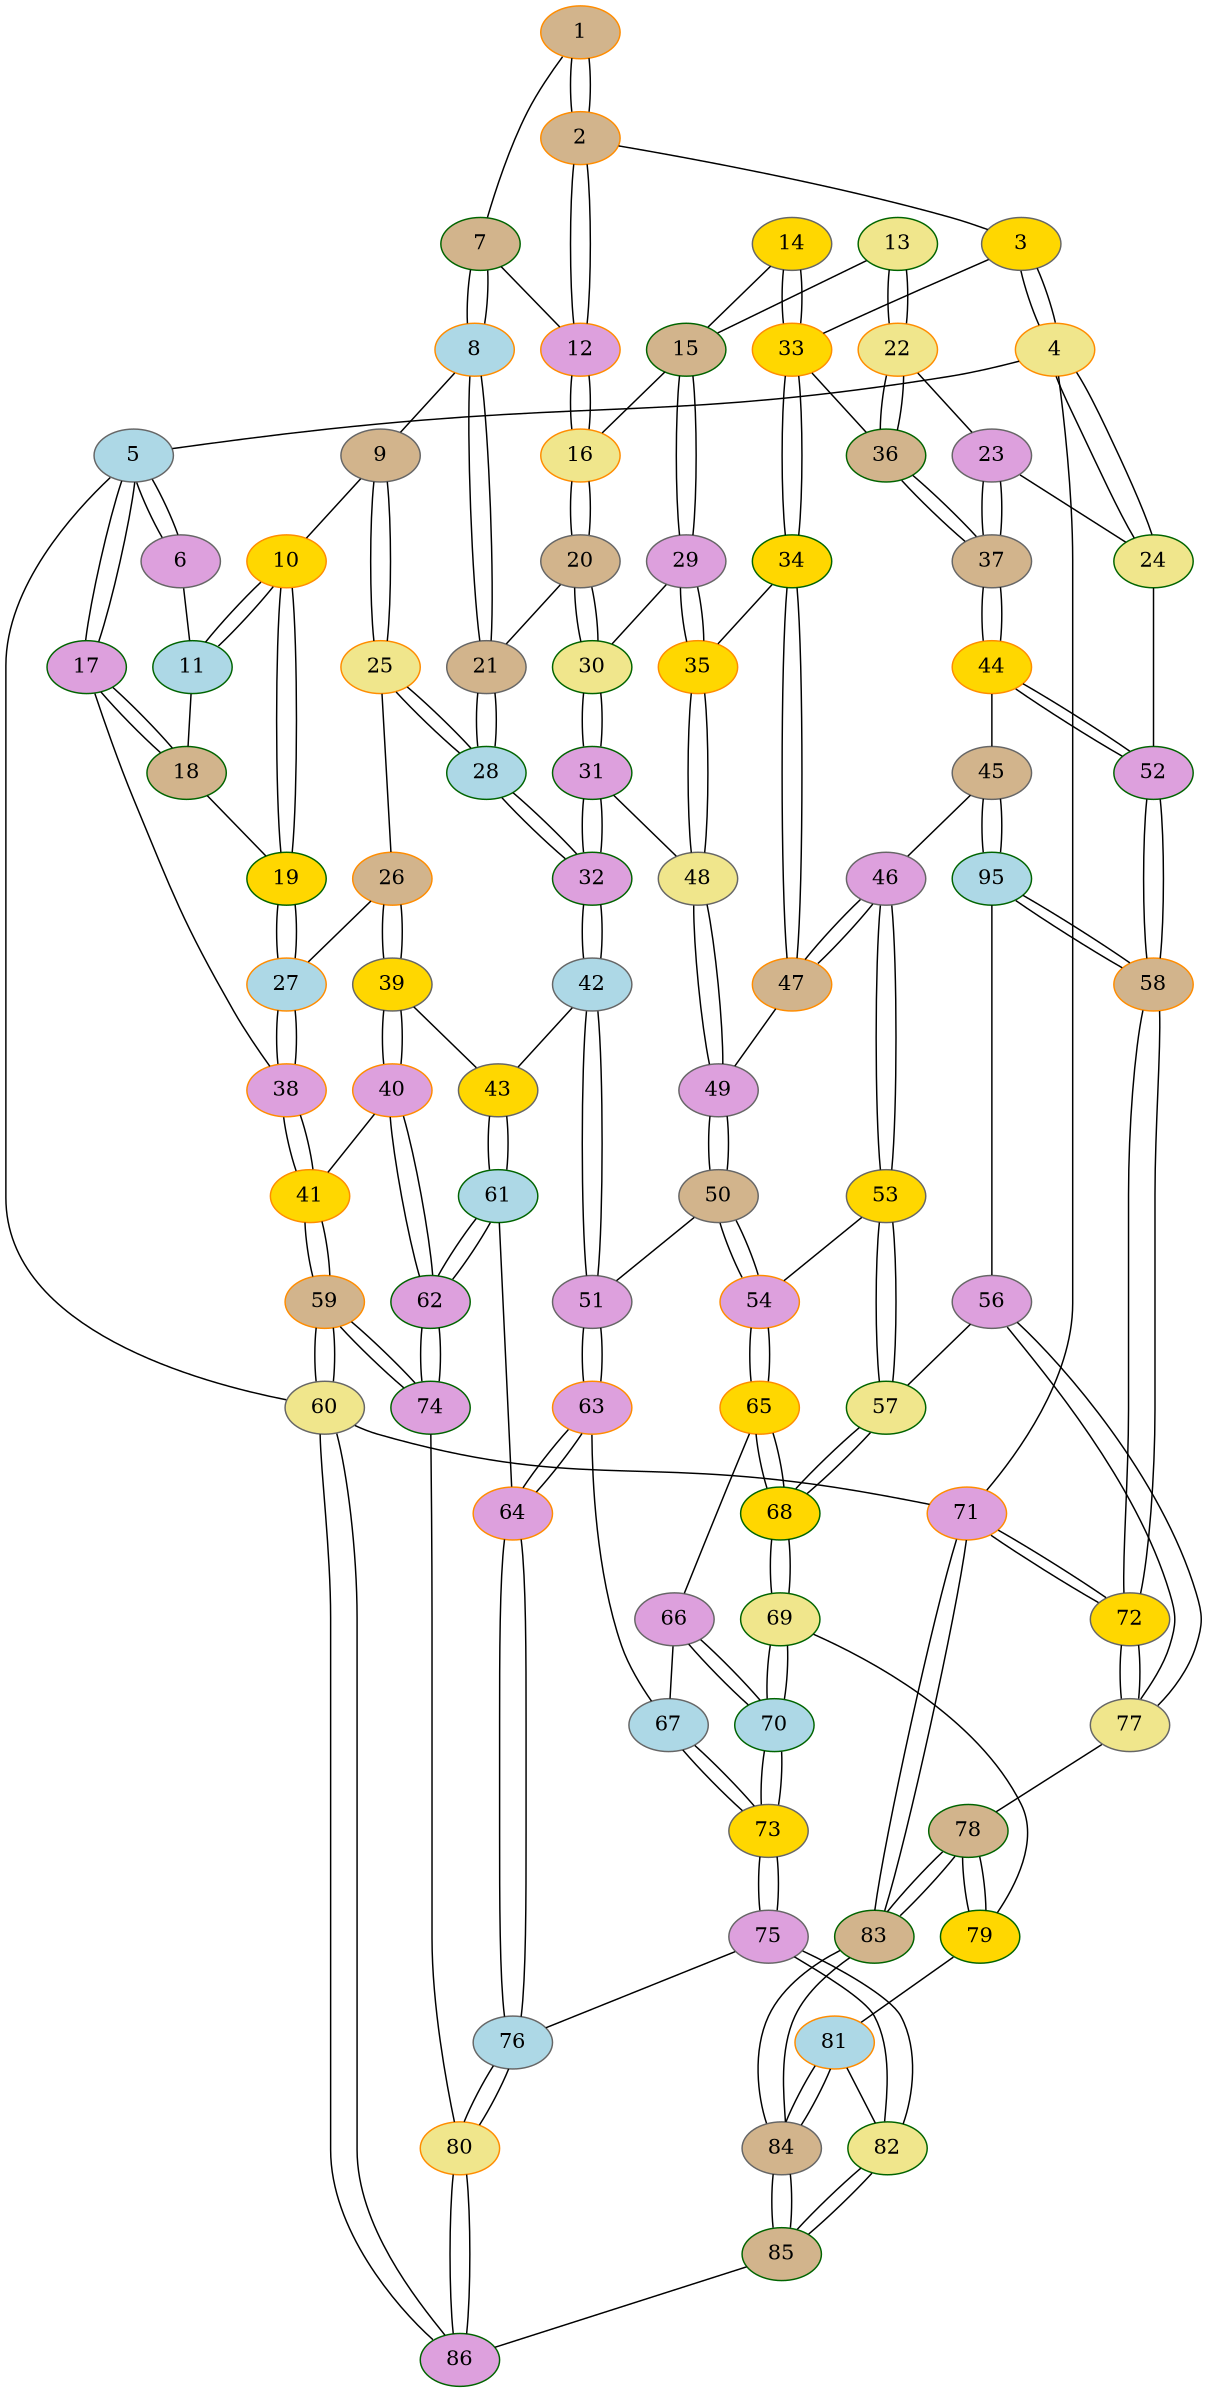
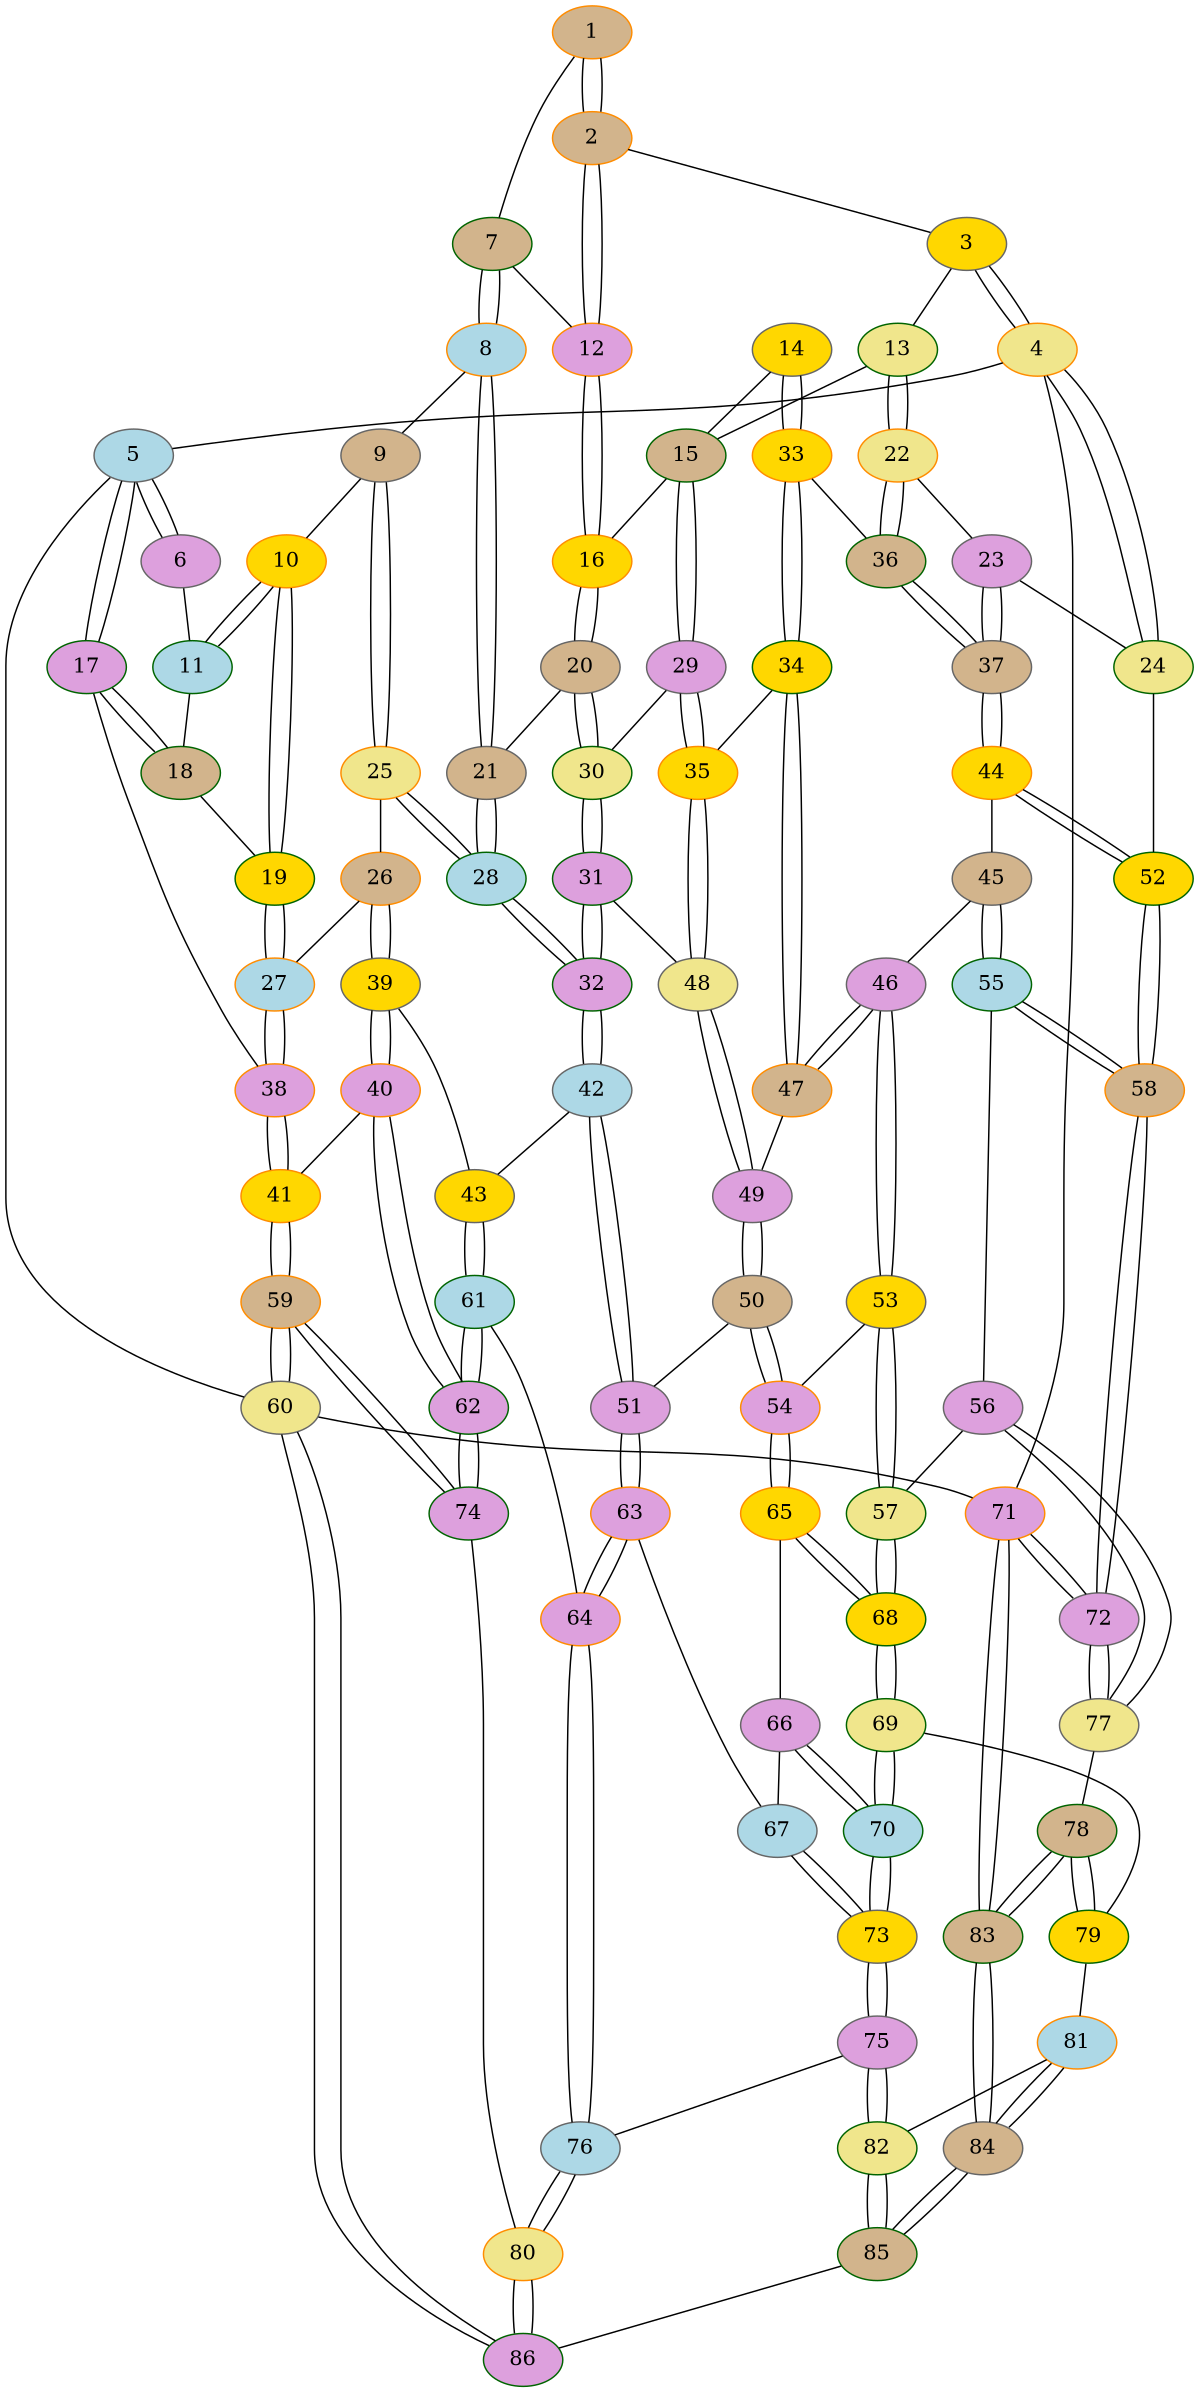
edge "3" -- "33": now "3" -- "13"
node "16": fillcolor khaki -> gold
node "52": fillcolor plum -> gold
node "95": label "95" -> "55"
node "72": fillcolor gold -> plum
